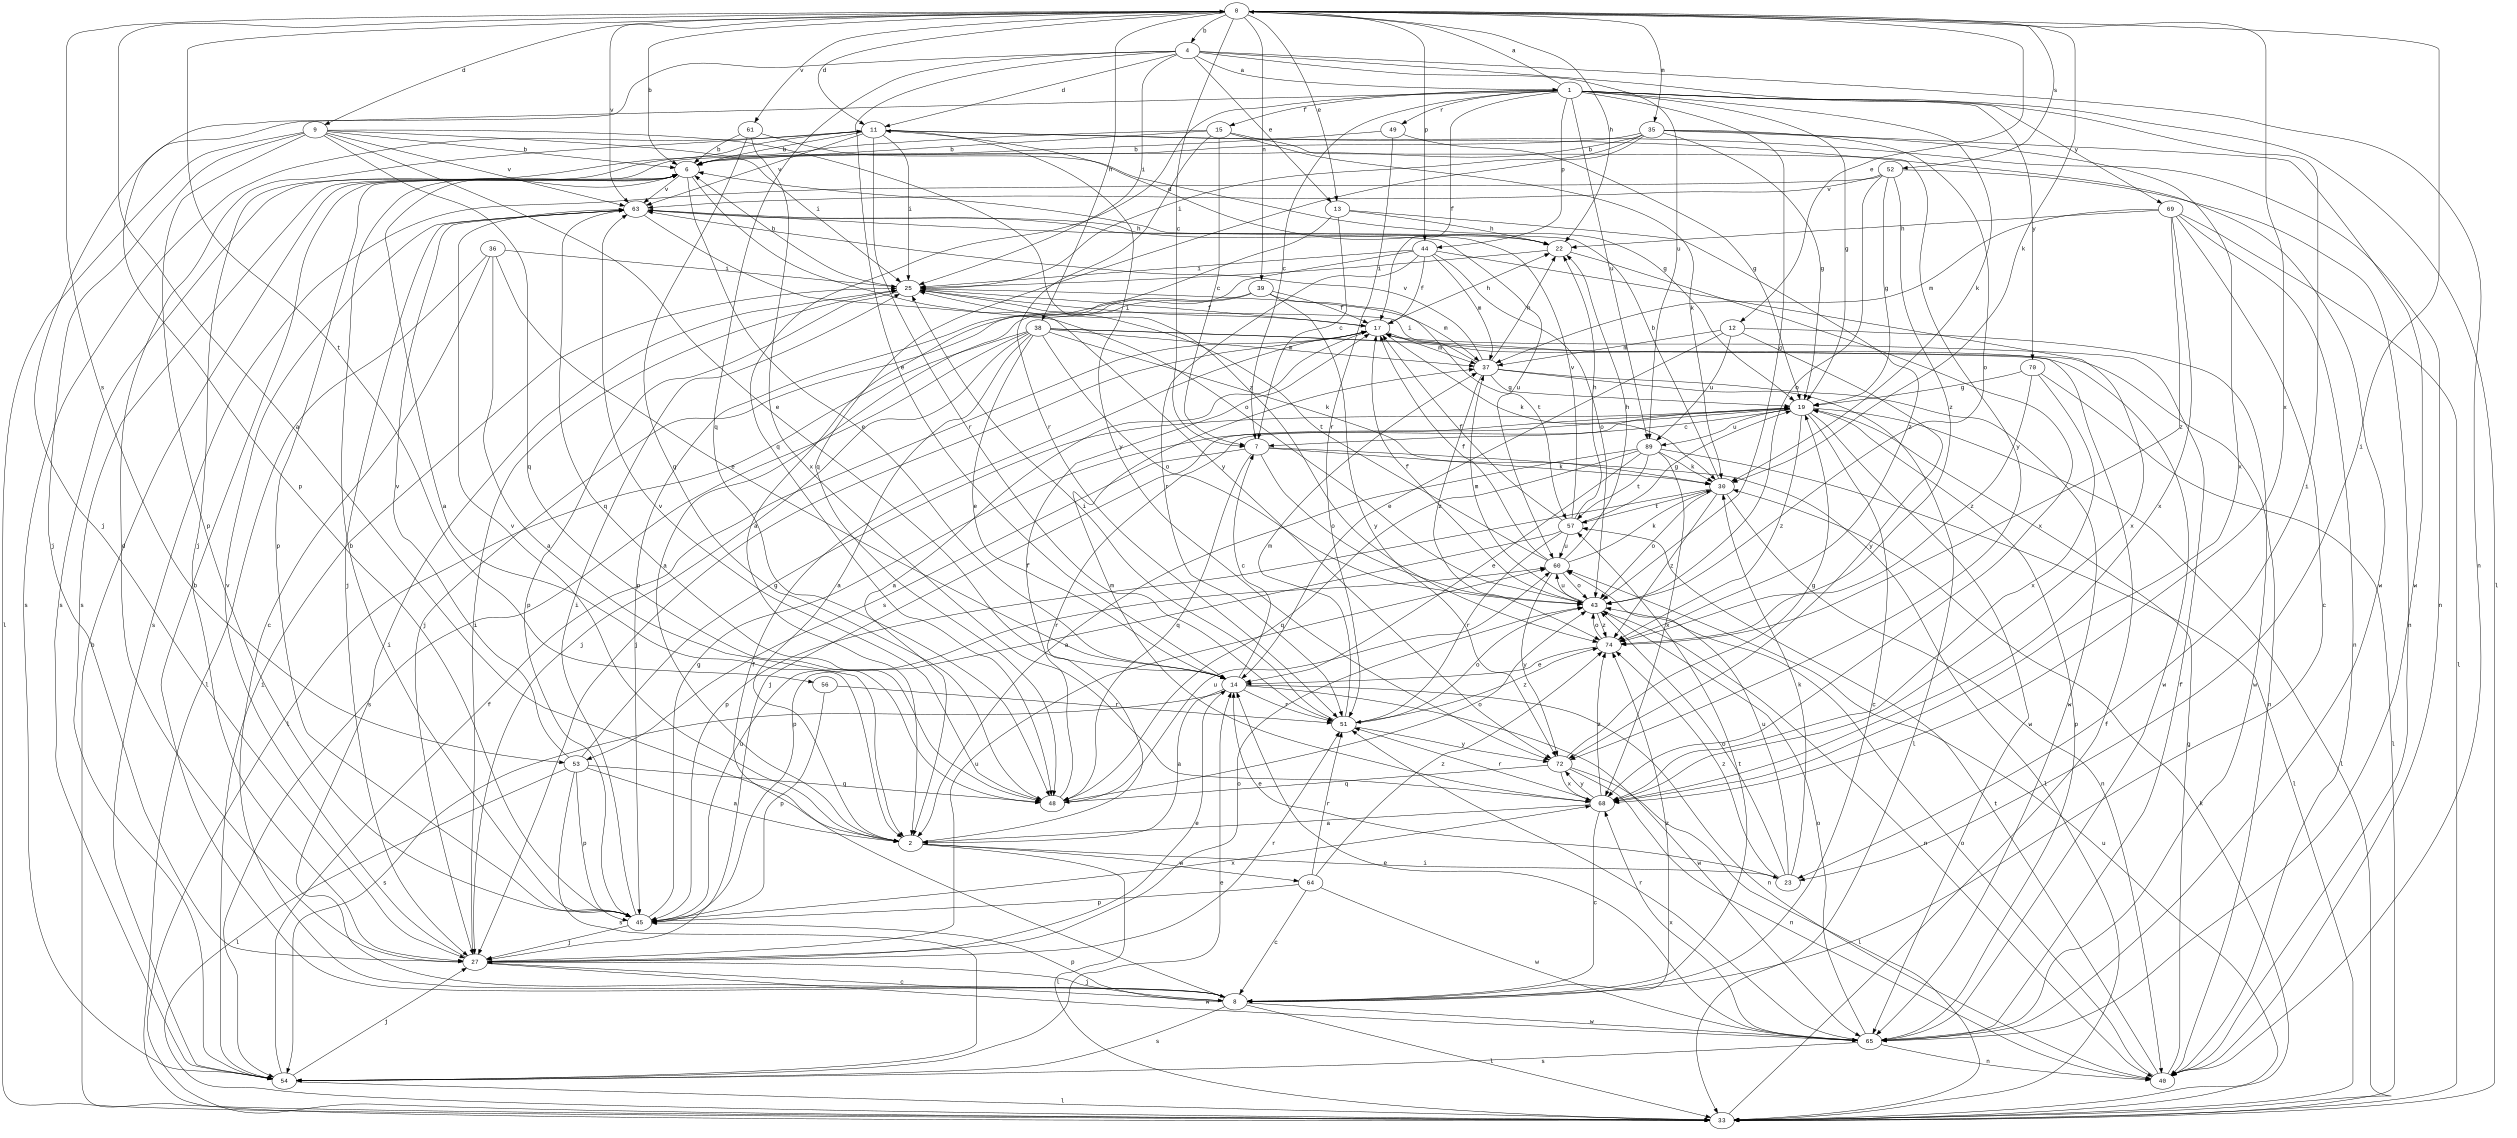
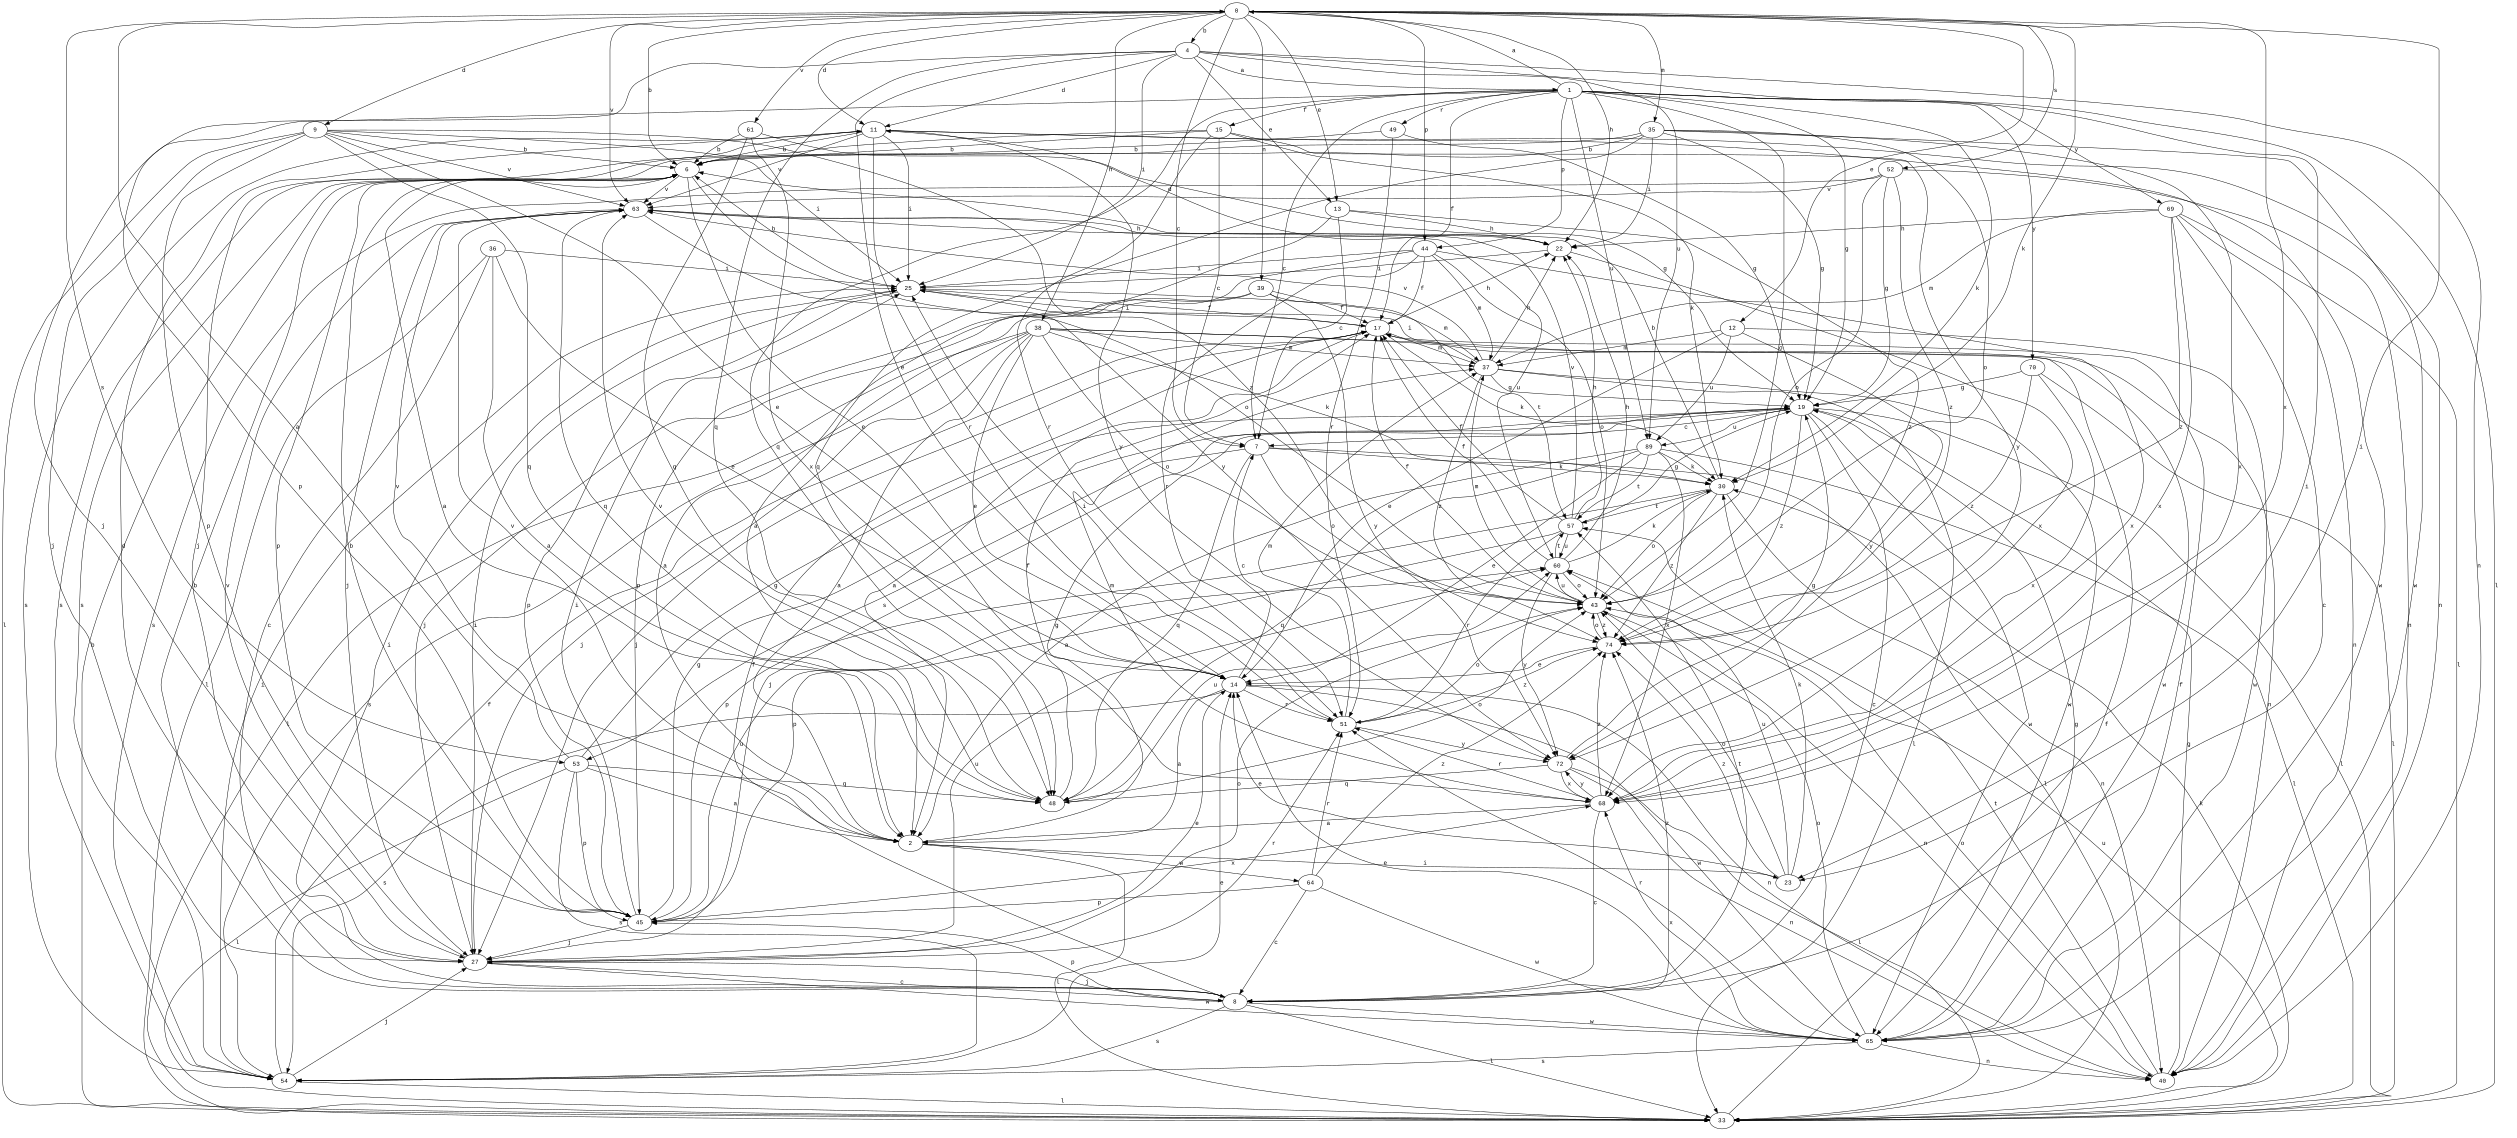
edge "35" -> "25": now "35" -> "22"
edge "60" -> "25": now "60" -> "57"
edge "2" -> "19": label "r" -> "g"
node "56": removed
edge "65" -> "19": label "p" -> "g"
